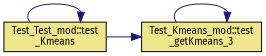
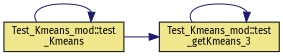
node "Test_Test_mod::test _Kmeans": label "Test_Test_mod::test _Kmeans" -> "Test_Kmeans_mod::test _Kmeans"
